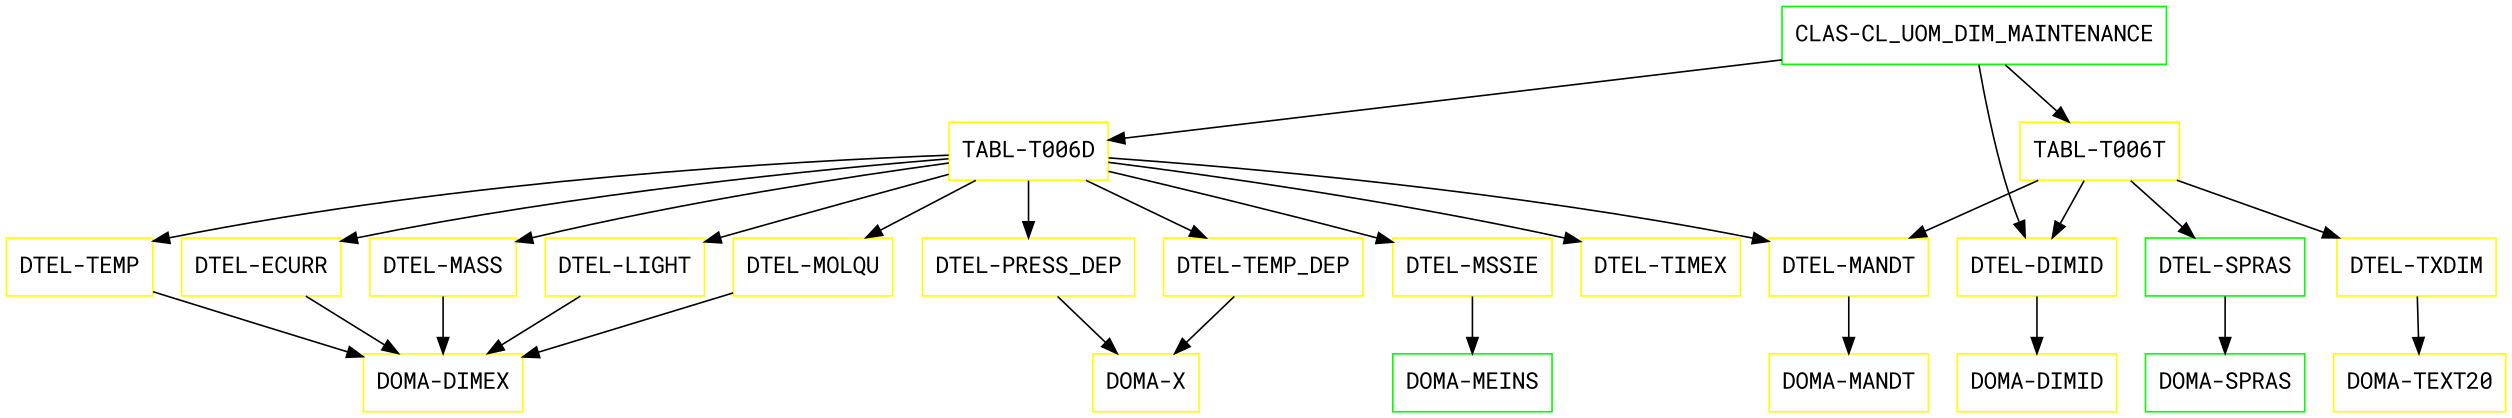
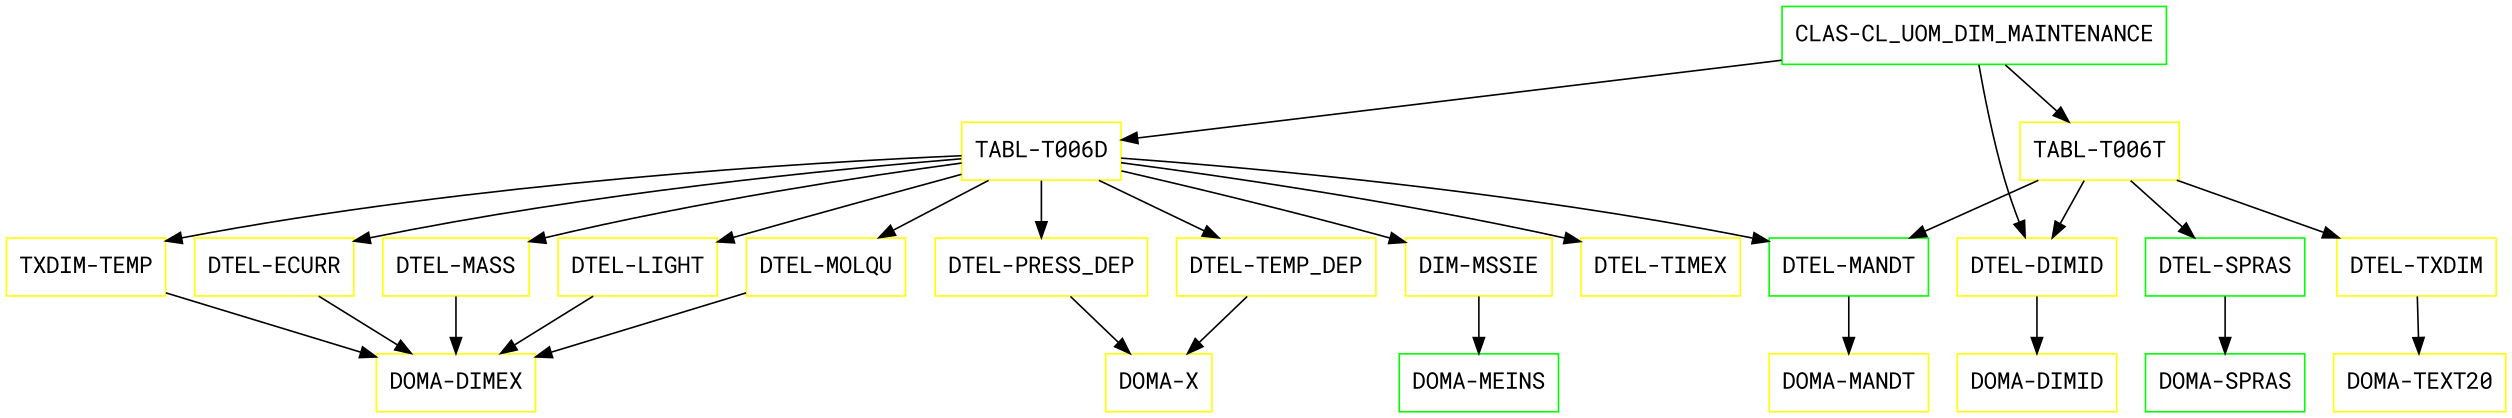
node "DTEL-TEMP": label "DTEL-TEMP" -> "TXDIM-TEMP"
node "DTEL-MSSIE": label "DTEL-MSSIE" -> "DIM-MSSIE"
node "DTEL-MANDT": color yellow -> green
